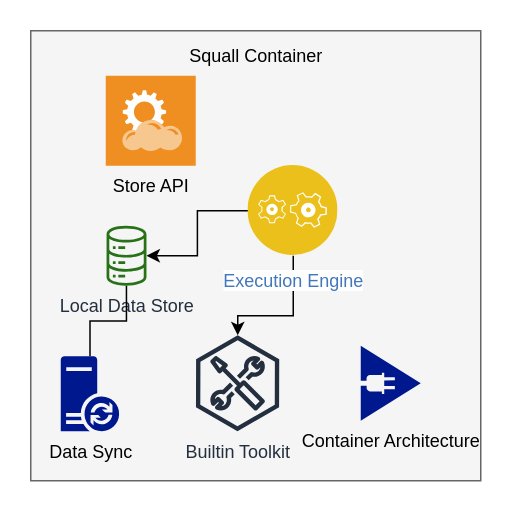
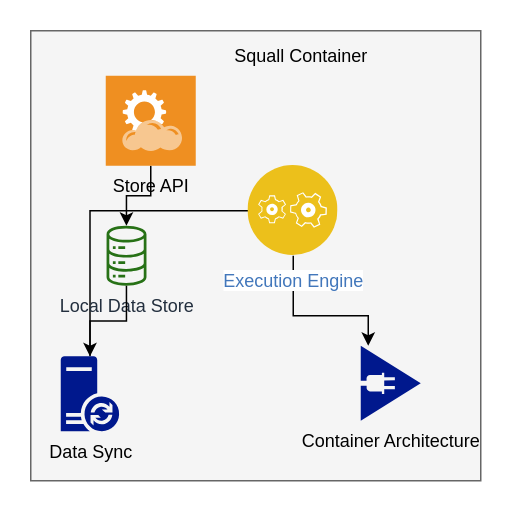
node "Squall Container": moved (256, 56) -> (301, 56)
edge "Store API" -> "Local Data Store": added
edge "Execution Engine" -> "Local Data Store": now "Execution Engine" -> "Data Sync"
edge "Execution Engine" -> "Builtin Toolkit": removed
edge "Execution Engine" -> "Container Architecture": added
node "Builtin Toolkit": removed
